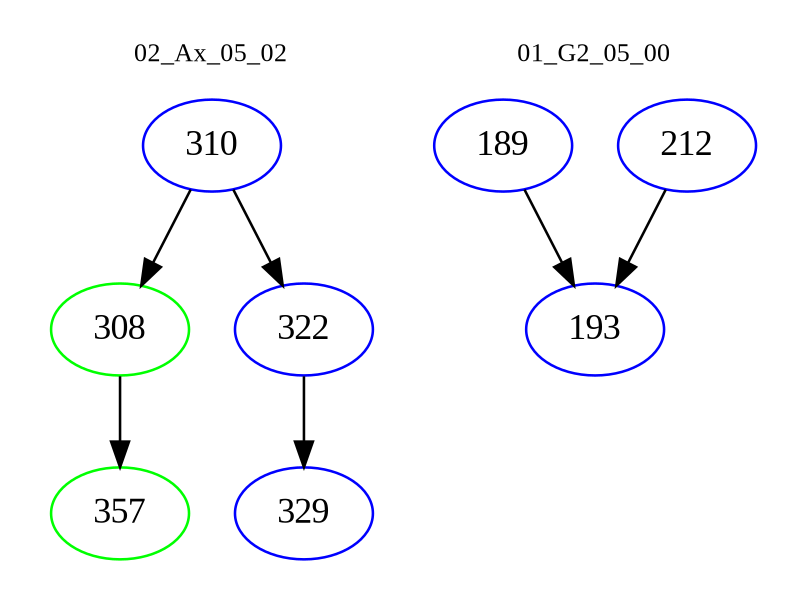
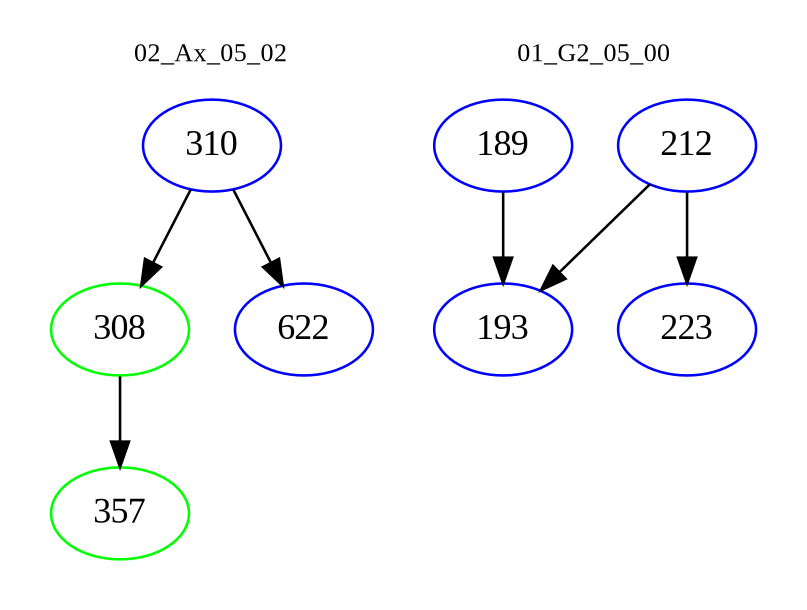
node "322": label "322" -> "622"
node "223": added
node "329": removed
